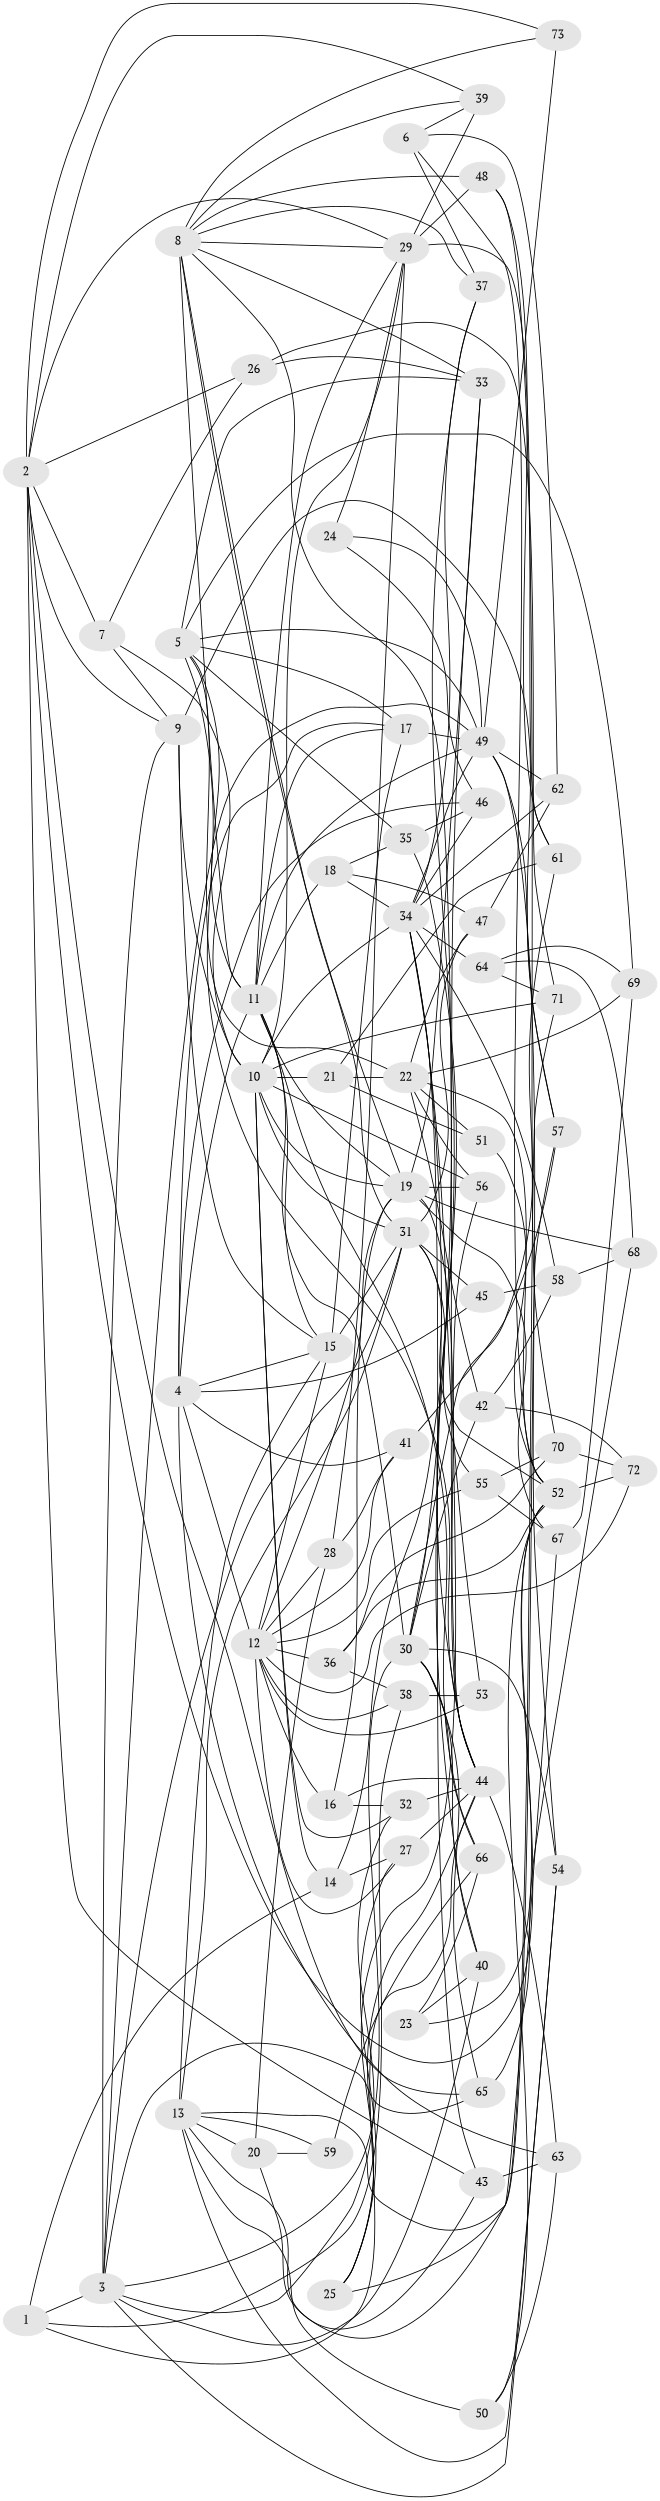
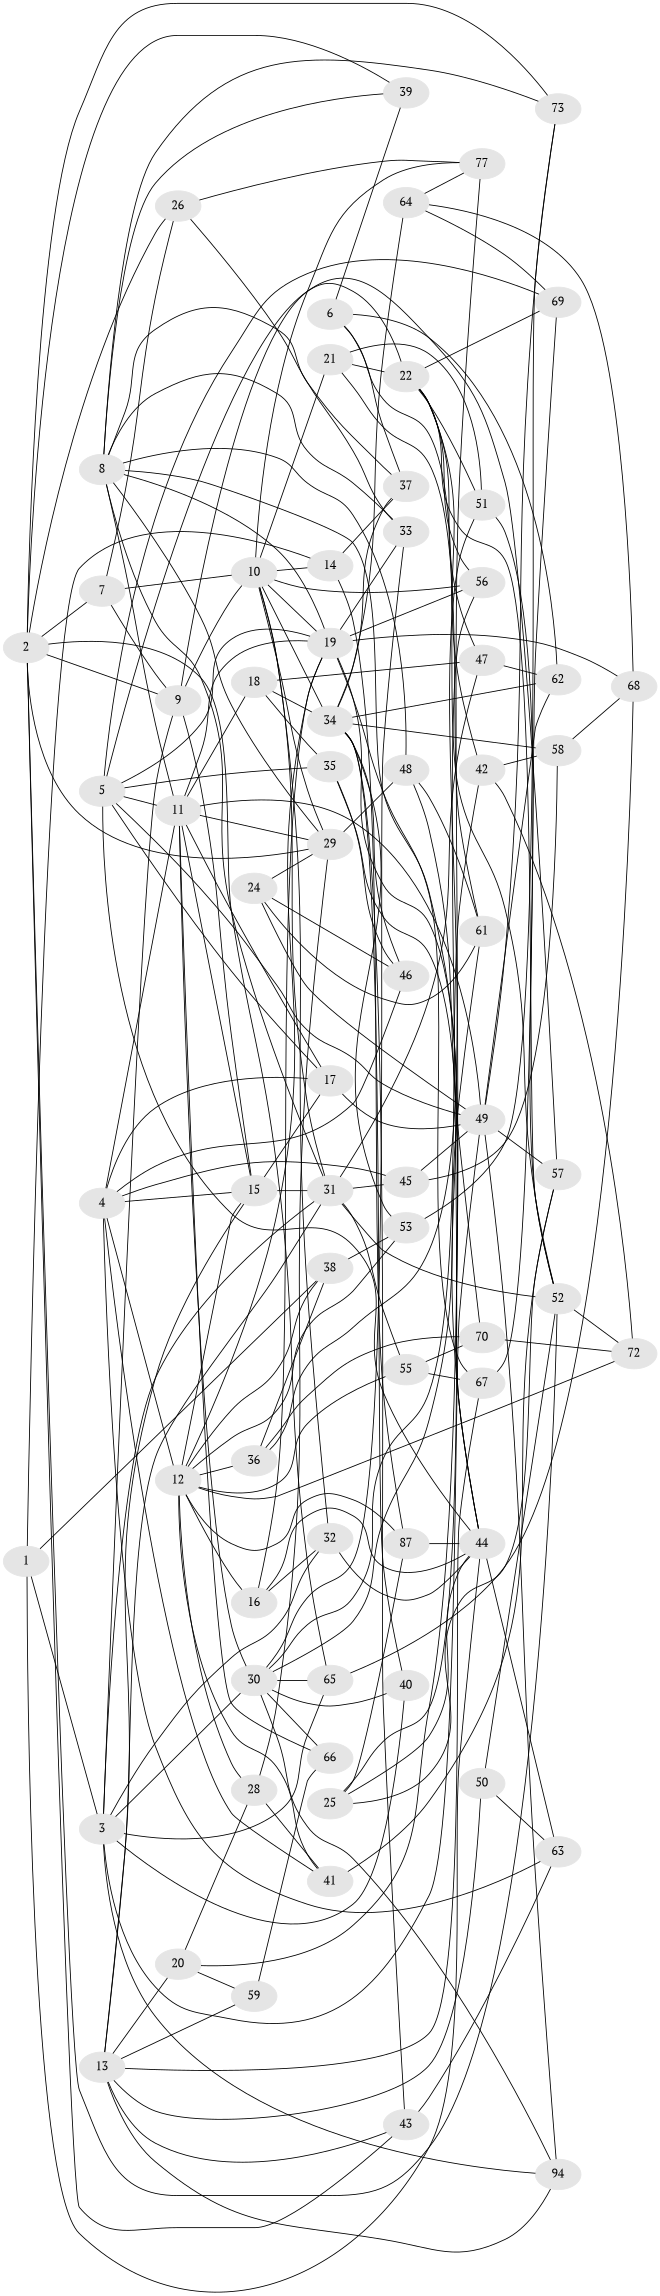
edge "39" -- "29": removed
edge "33" -- "5": now "19" -- "5"
edge "29" -- "61": now "24" -- "61"
edge "73" -- "53": added
edge "49" -- "34": now "49" -- "45"
node "71": label "71" -> "77"
edge "52" -- "36": now "51" -- "36"
node "27": label "27" -> "87"
node "54": label "54" -> "94"
node "23": removed
